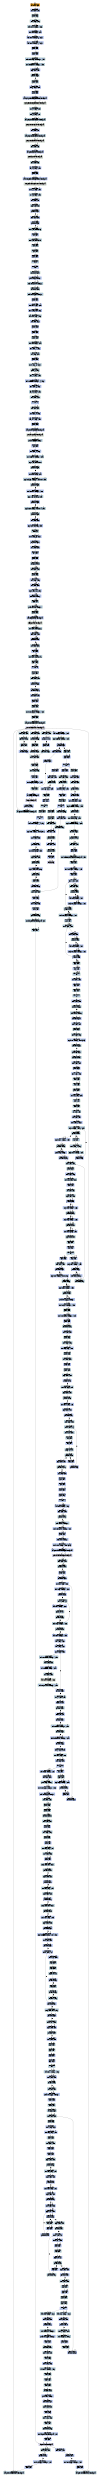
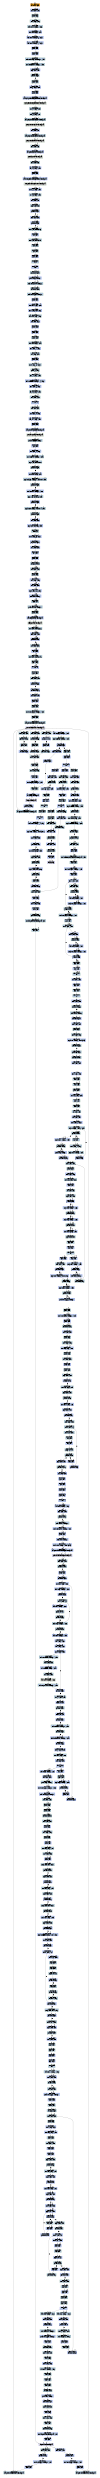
node "0x0041b9e6 pushl %ebp": removed
node "0x0041ba4e movl $0x314<UINT32>, %ebx": removed
